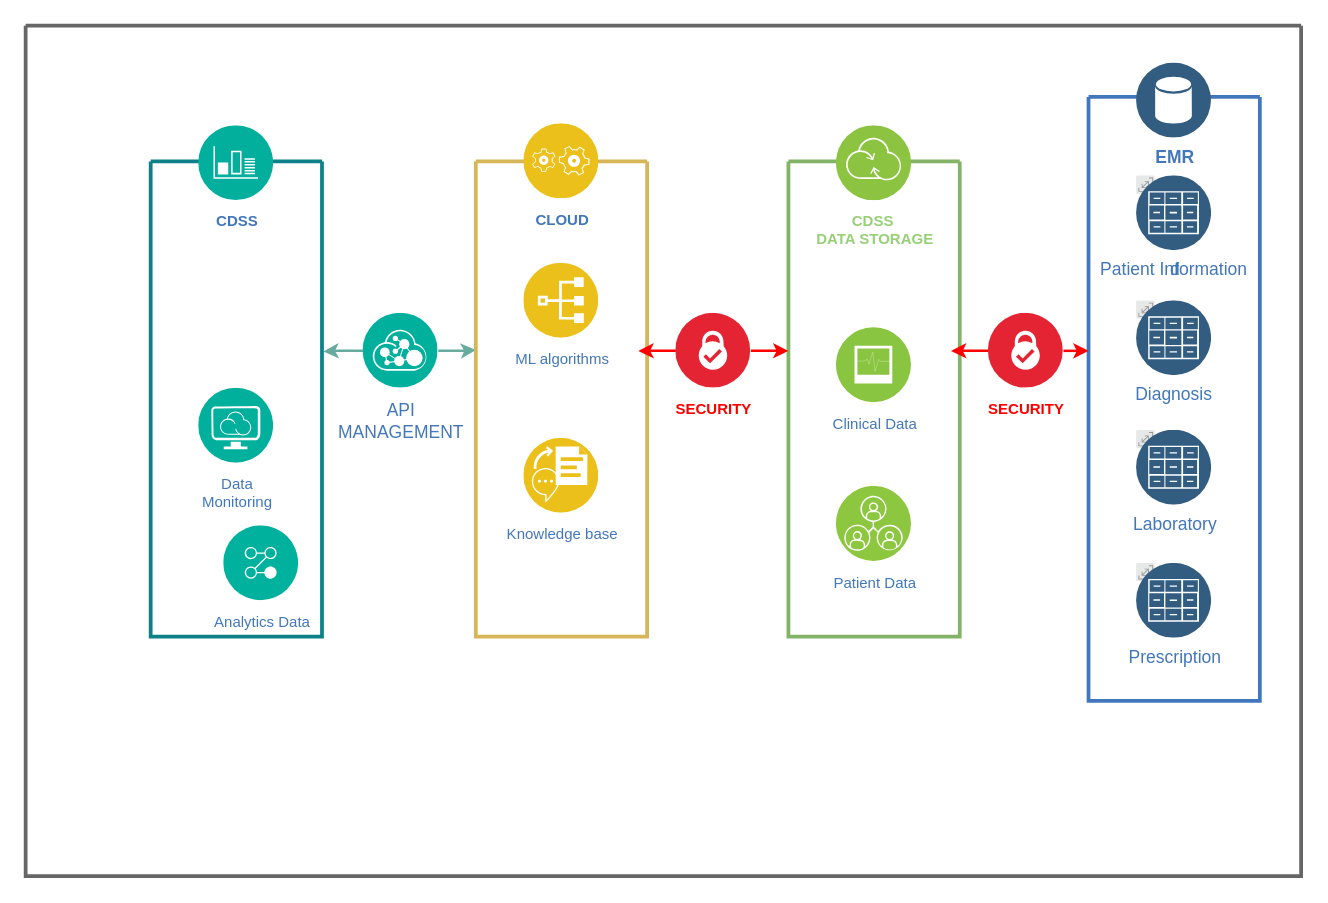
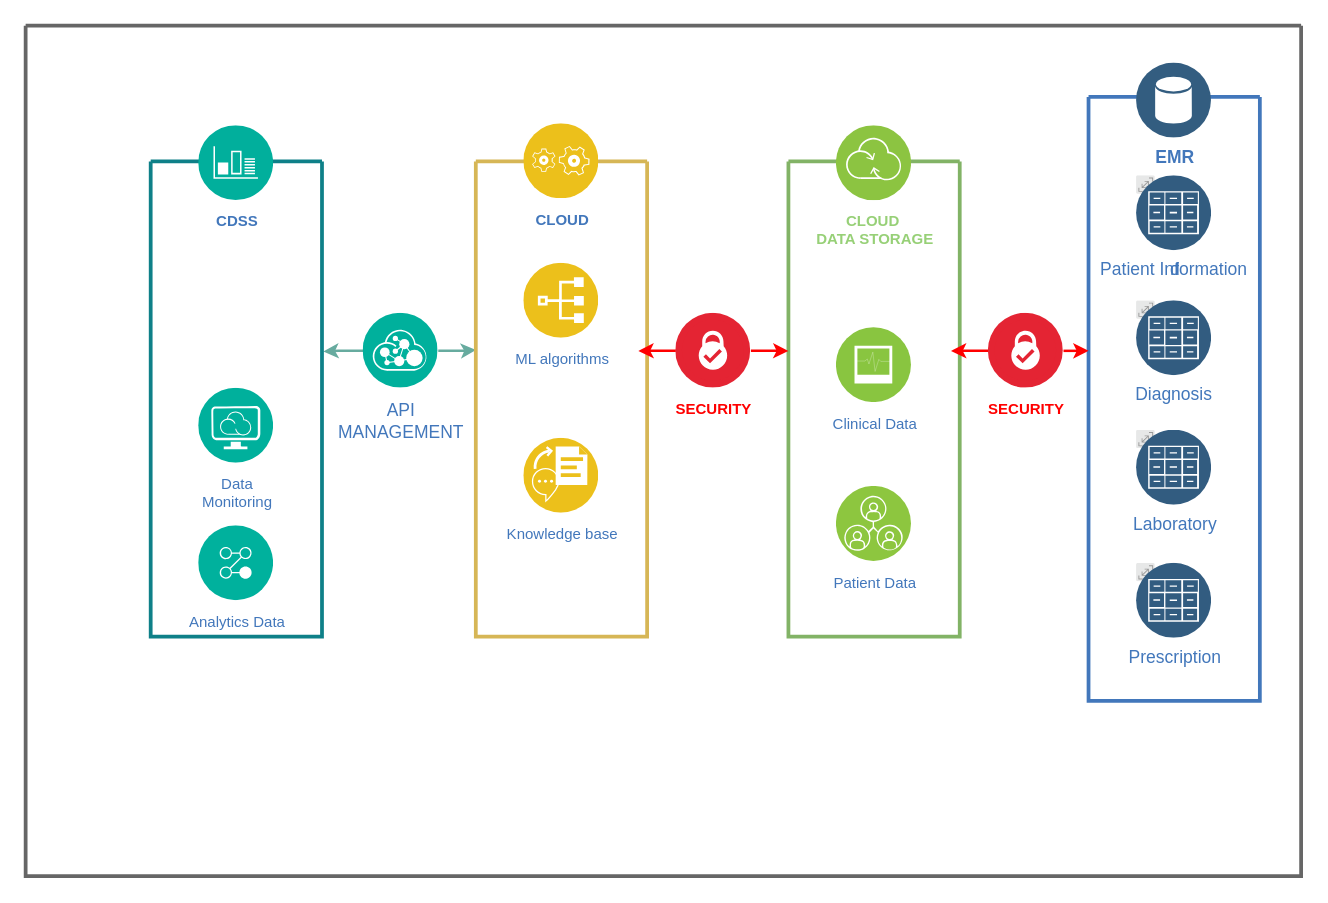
node "CDSS DATA STORAGE": label "CDSS DATA STORAGE" -> "CLOUD DATA STORAGE"
node "Analytics Data": moved (261, 563) -> (236, 563)
